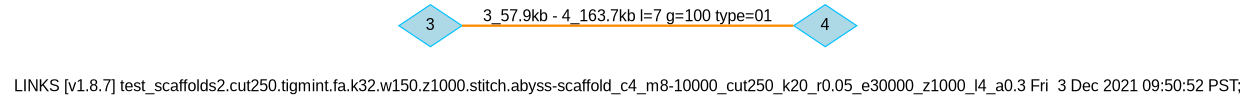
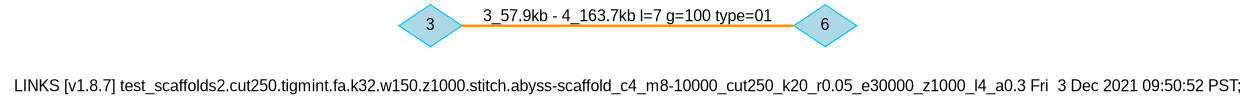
node "4": label "4" -> "6"
